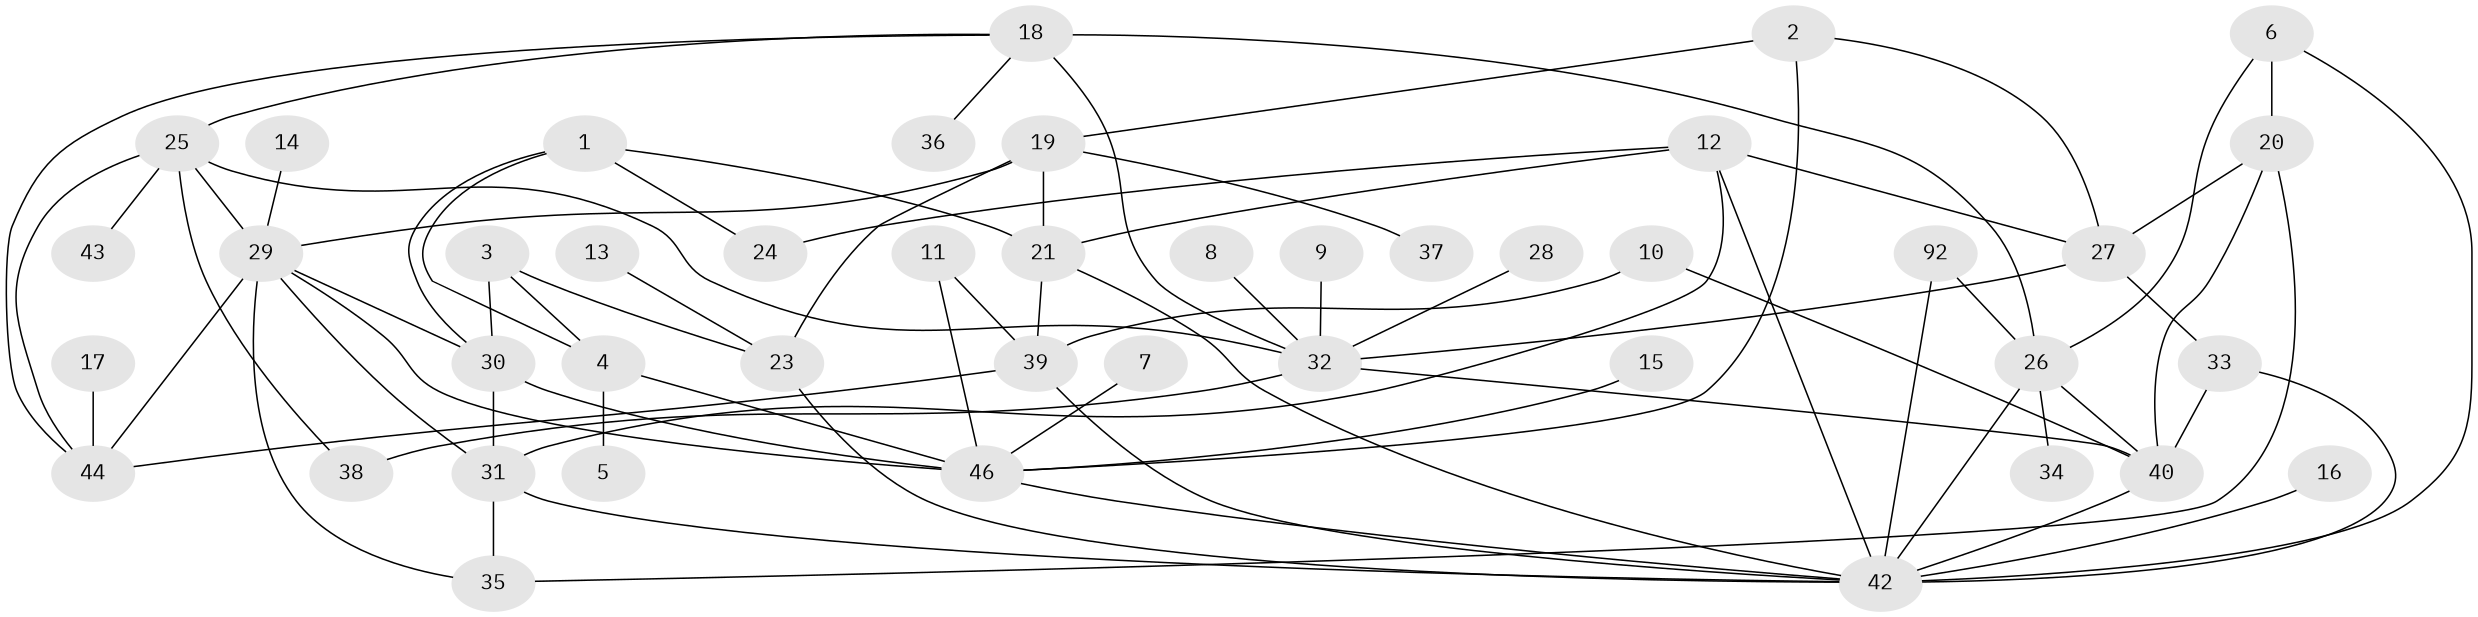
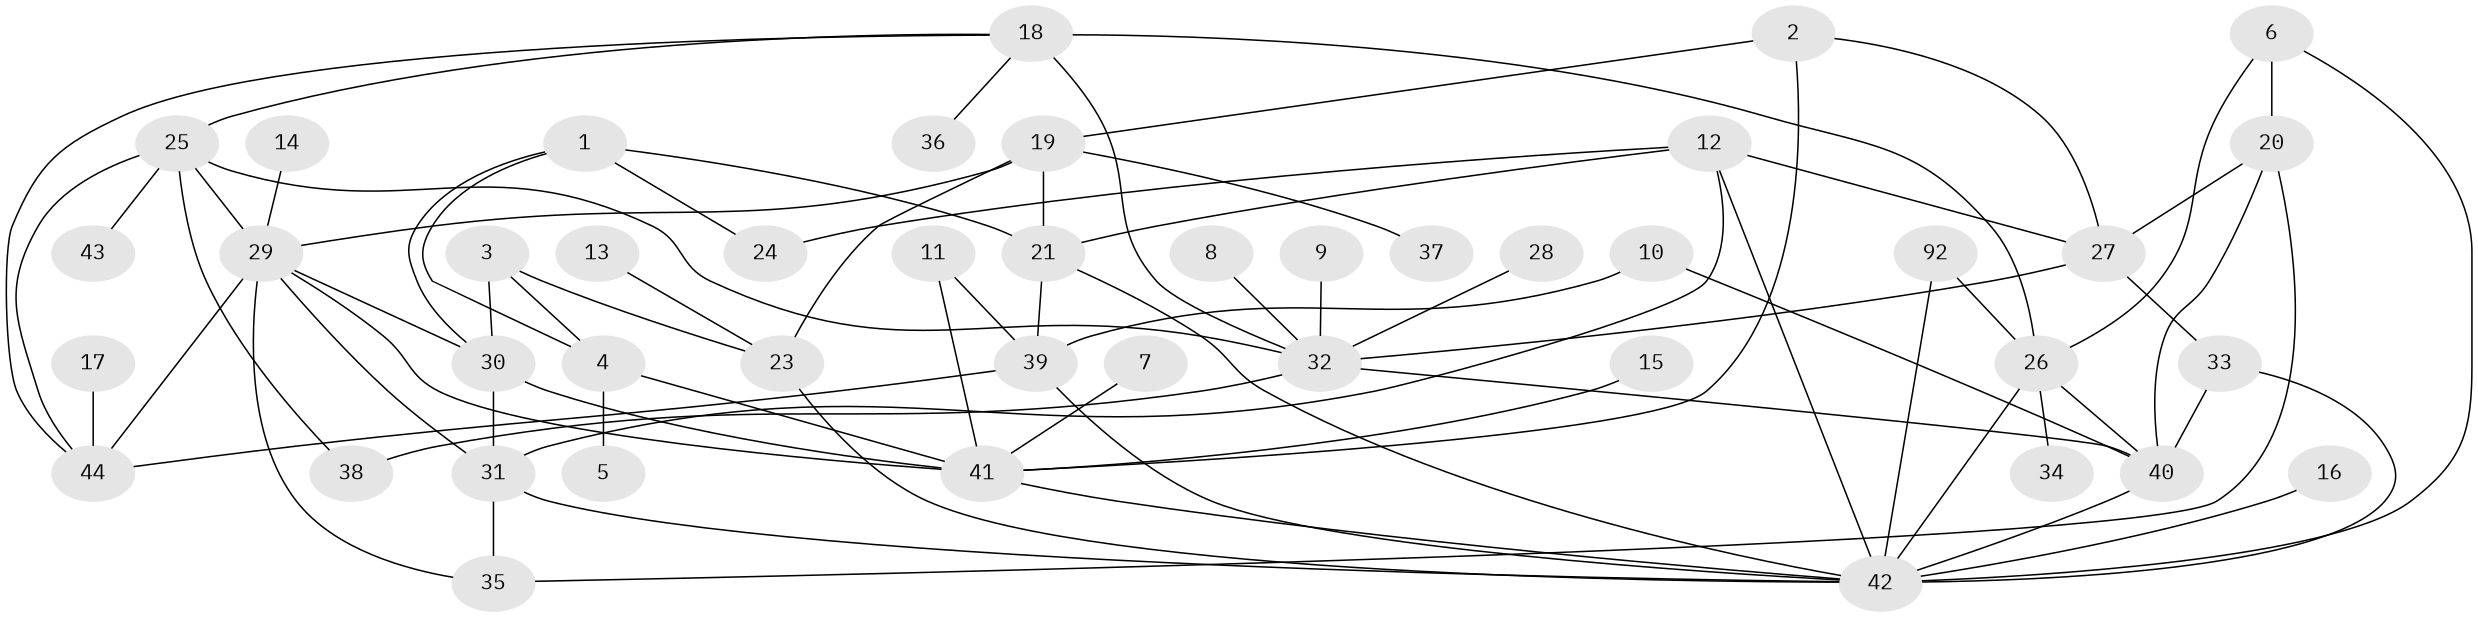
node "46": label "46" -> "41"
